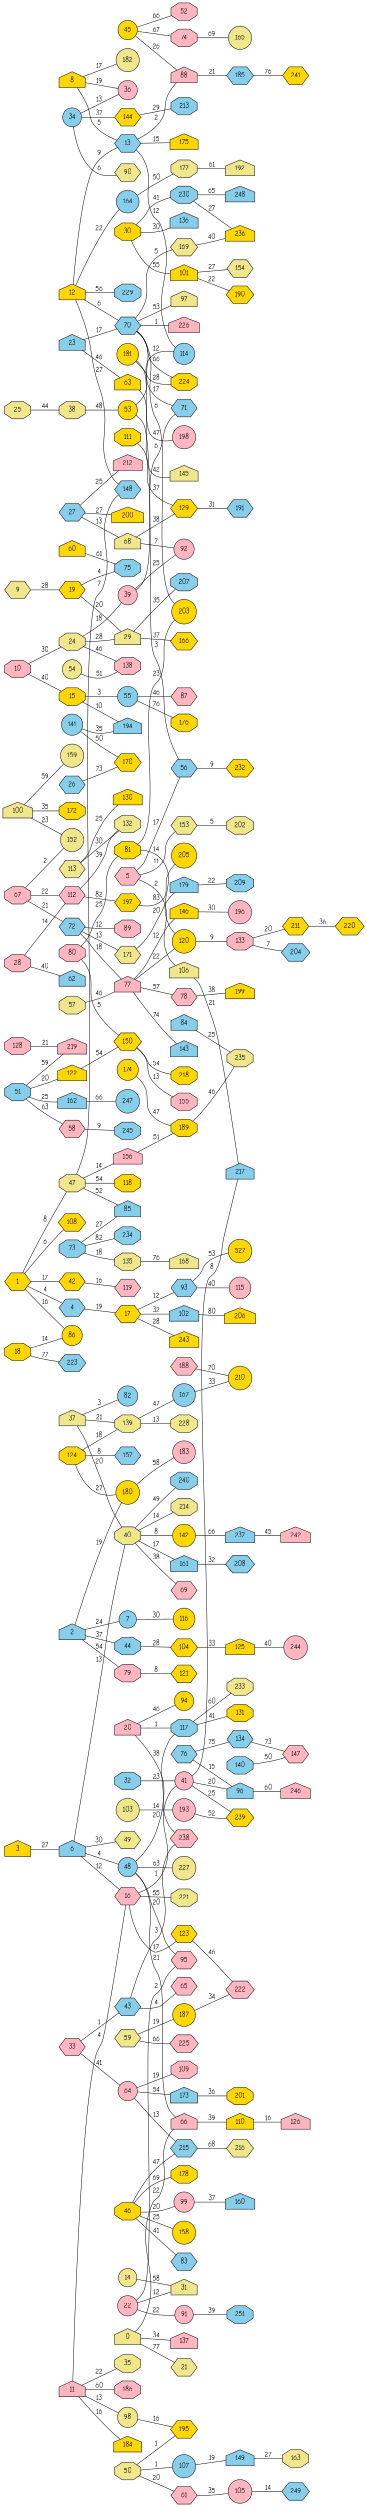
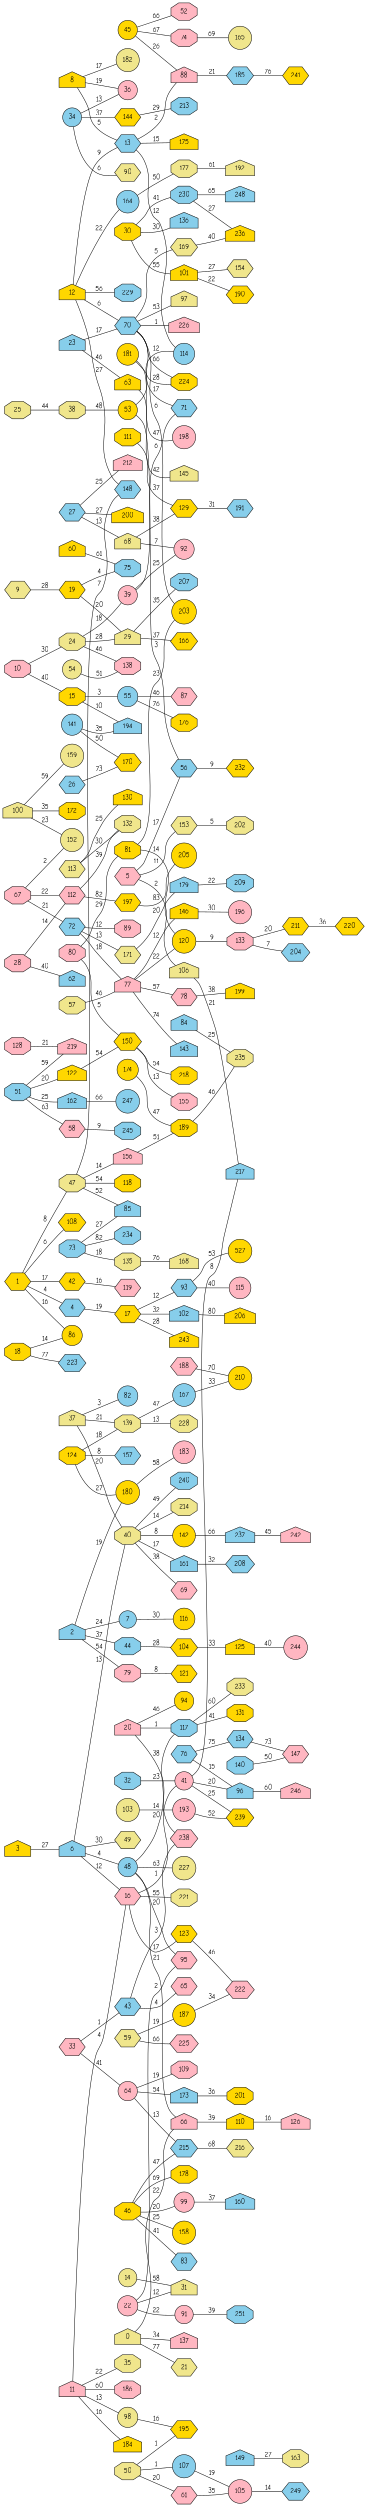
edge "81" -- "80": label "25" -> "29"
edge "149" -- "107": now "105" -- "107"
